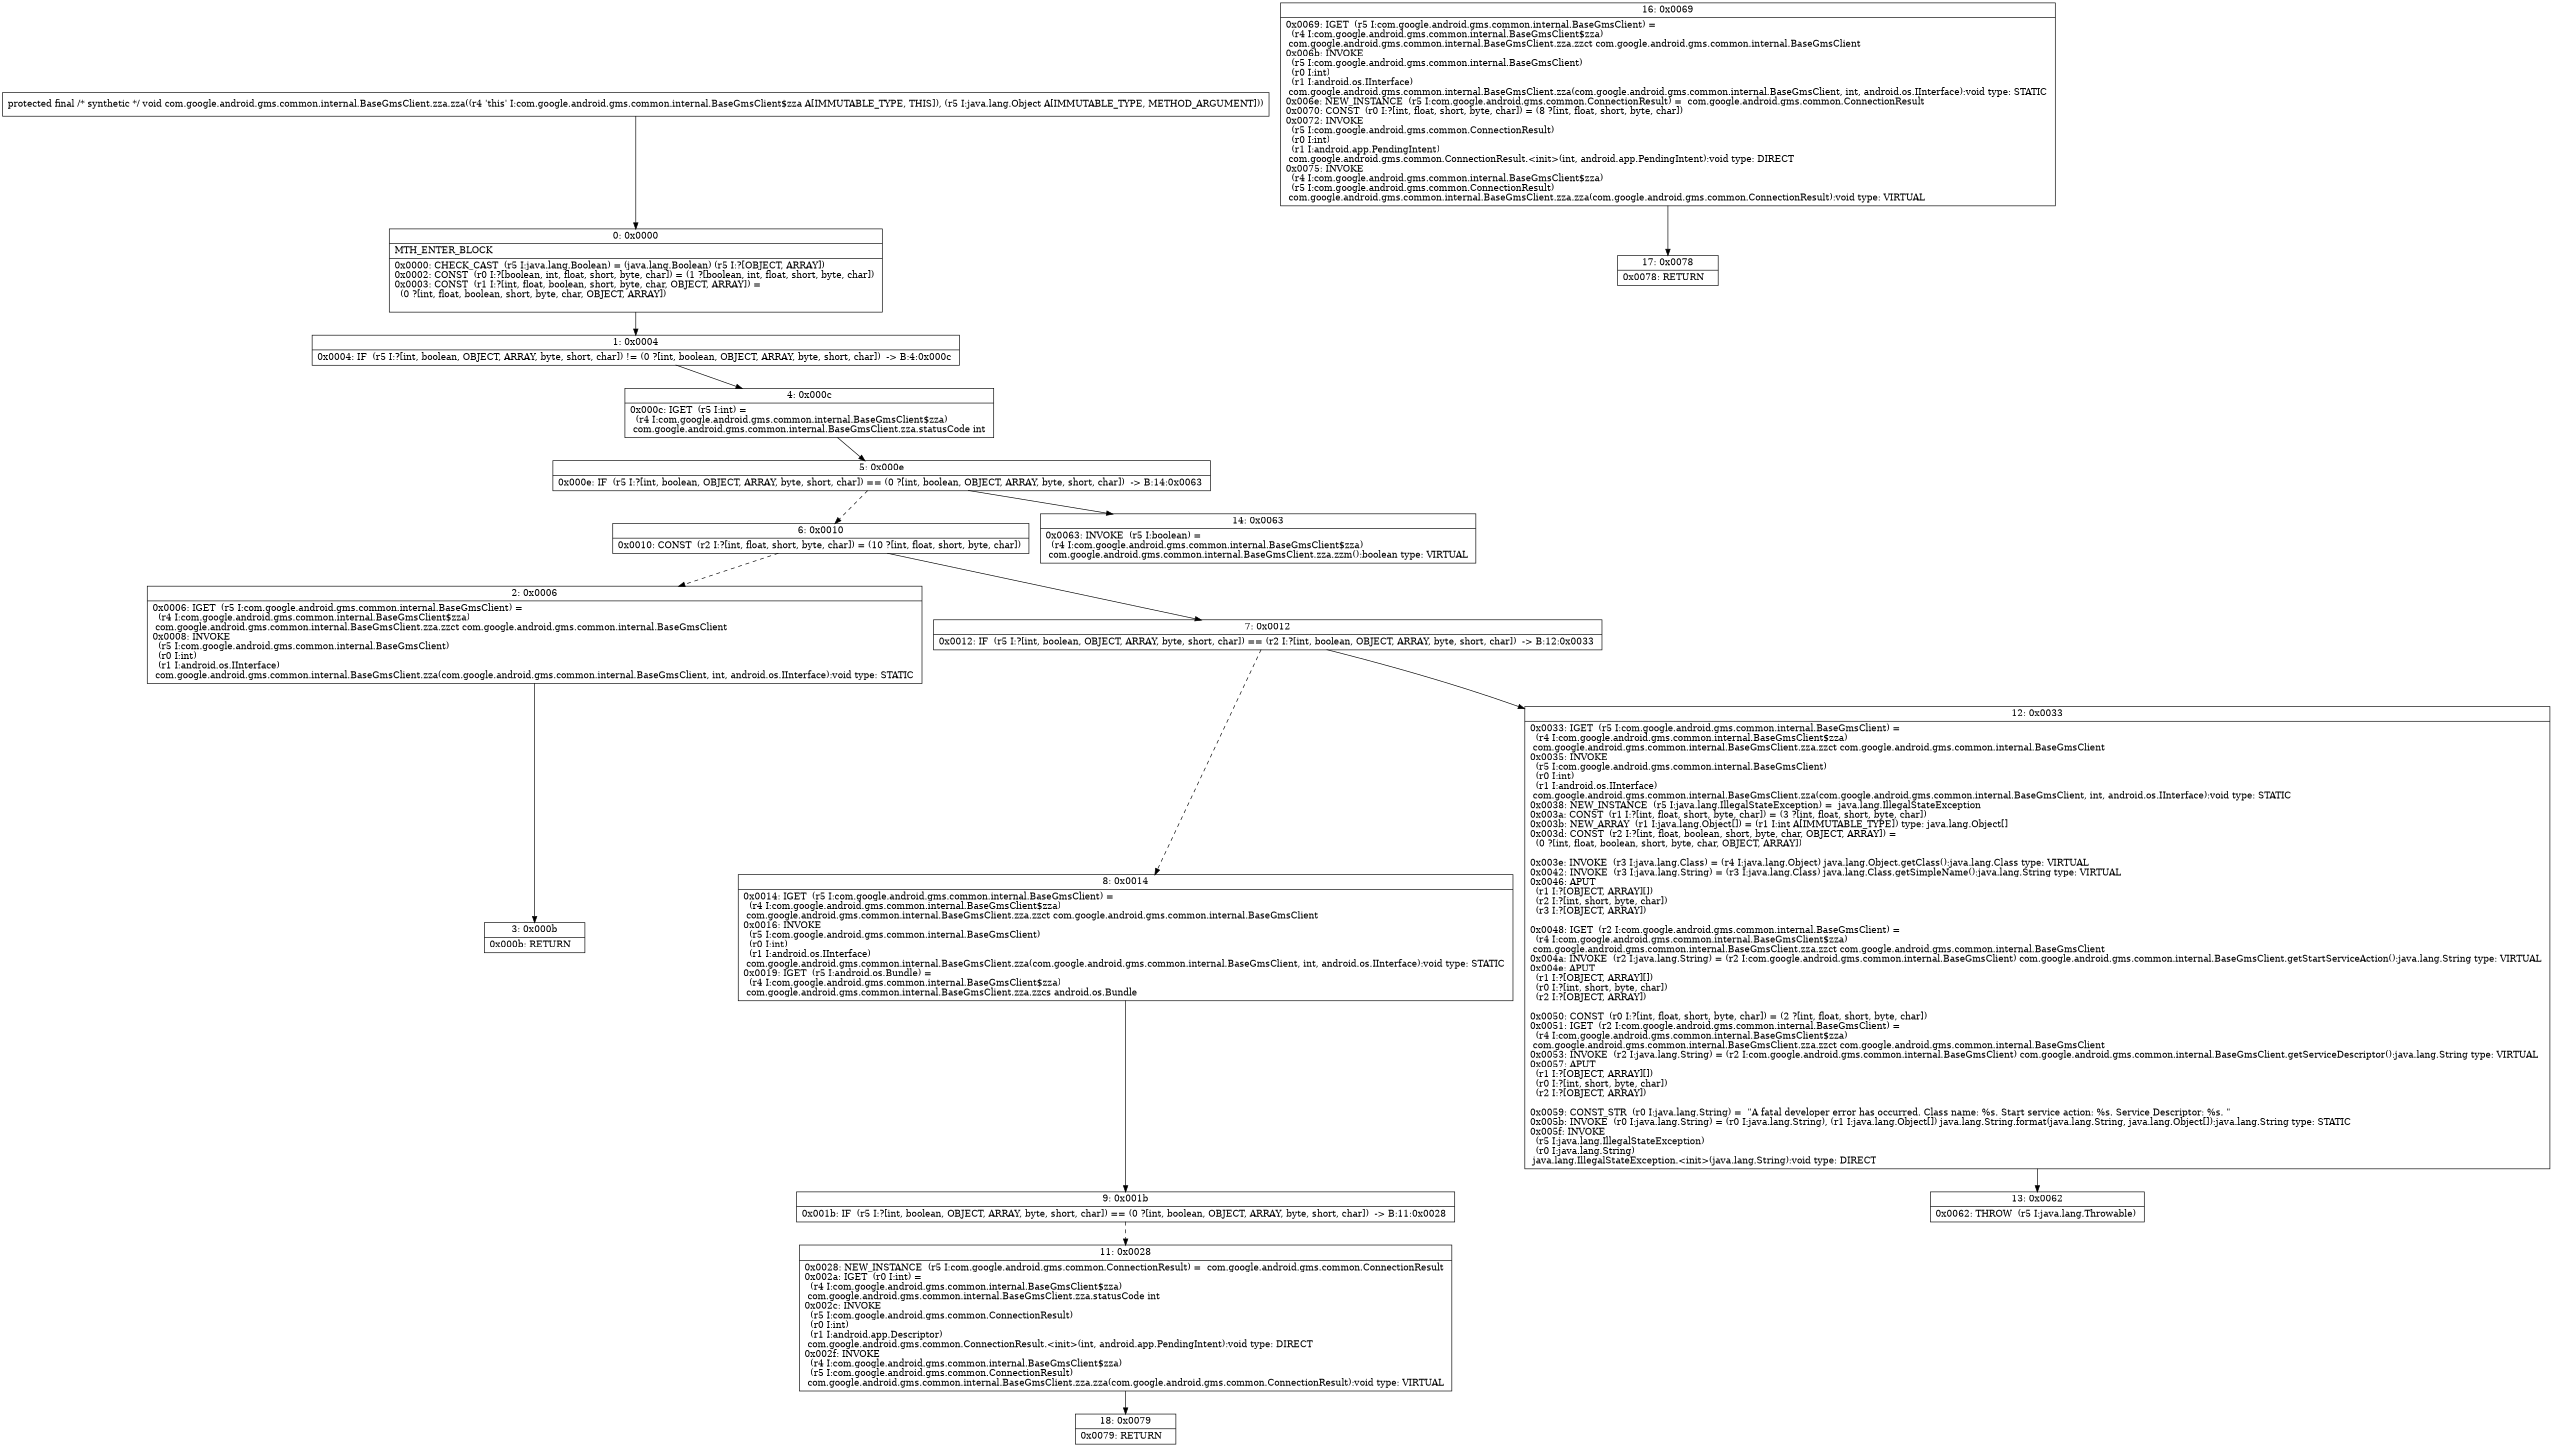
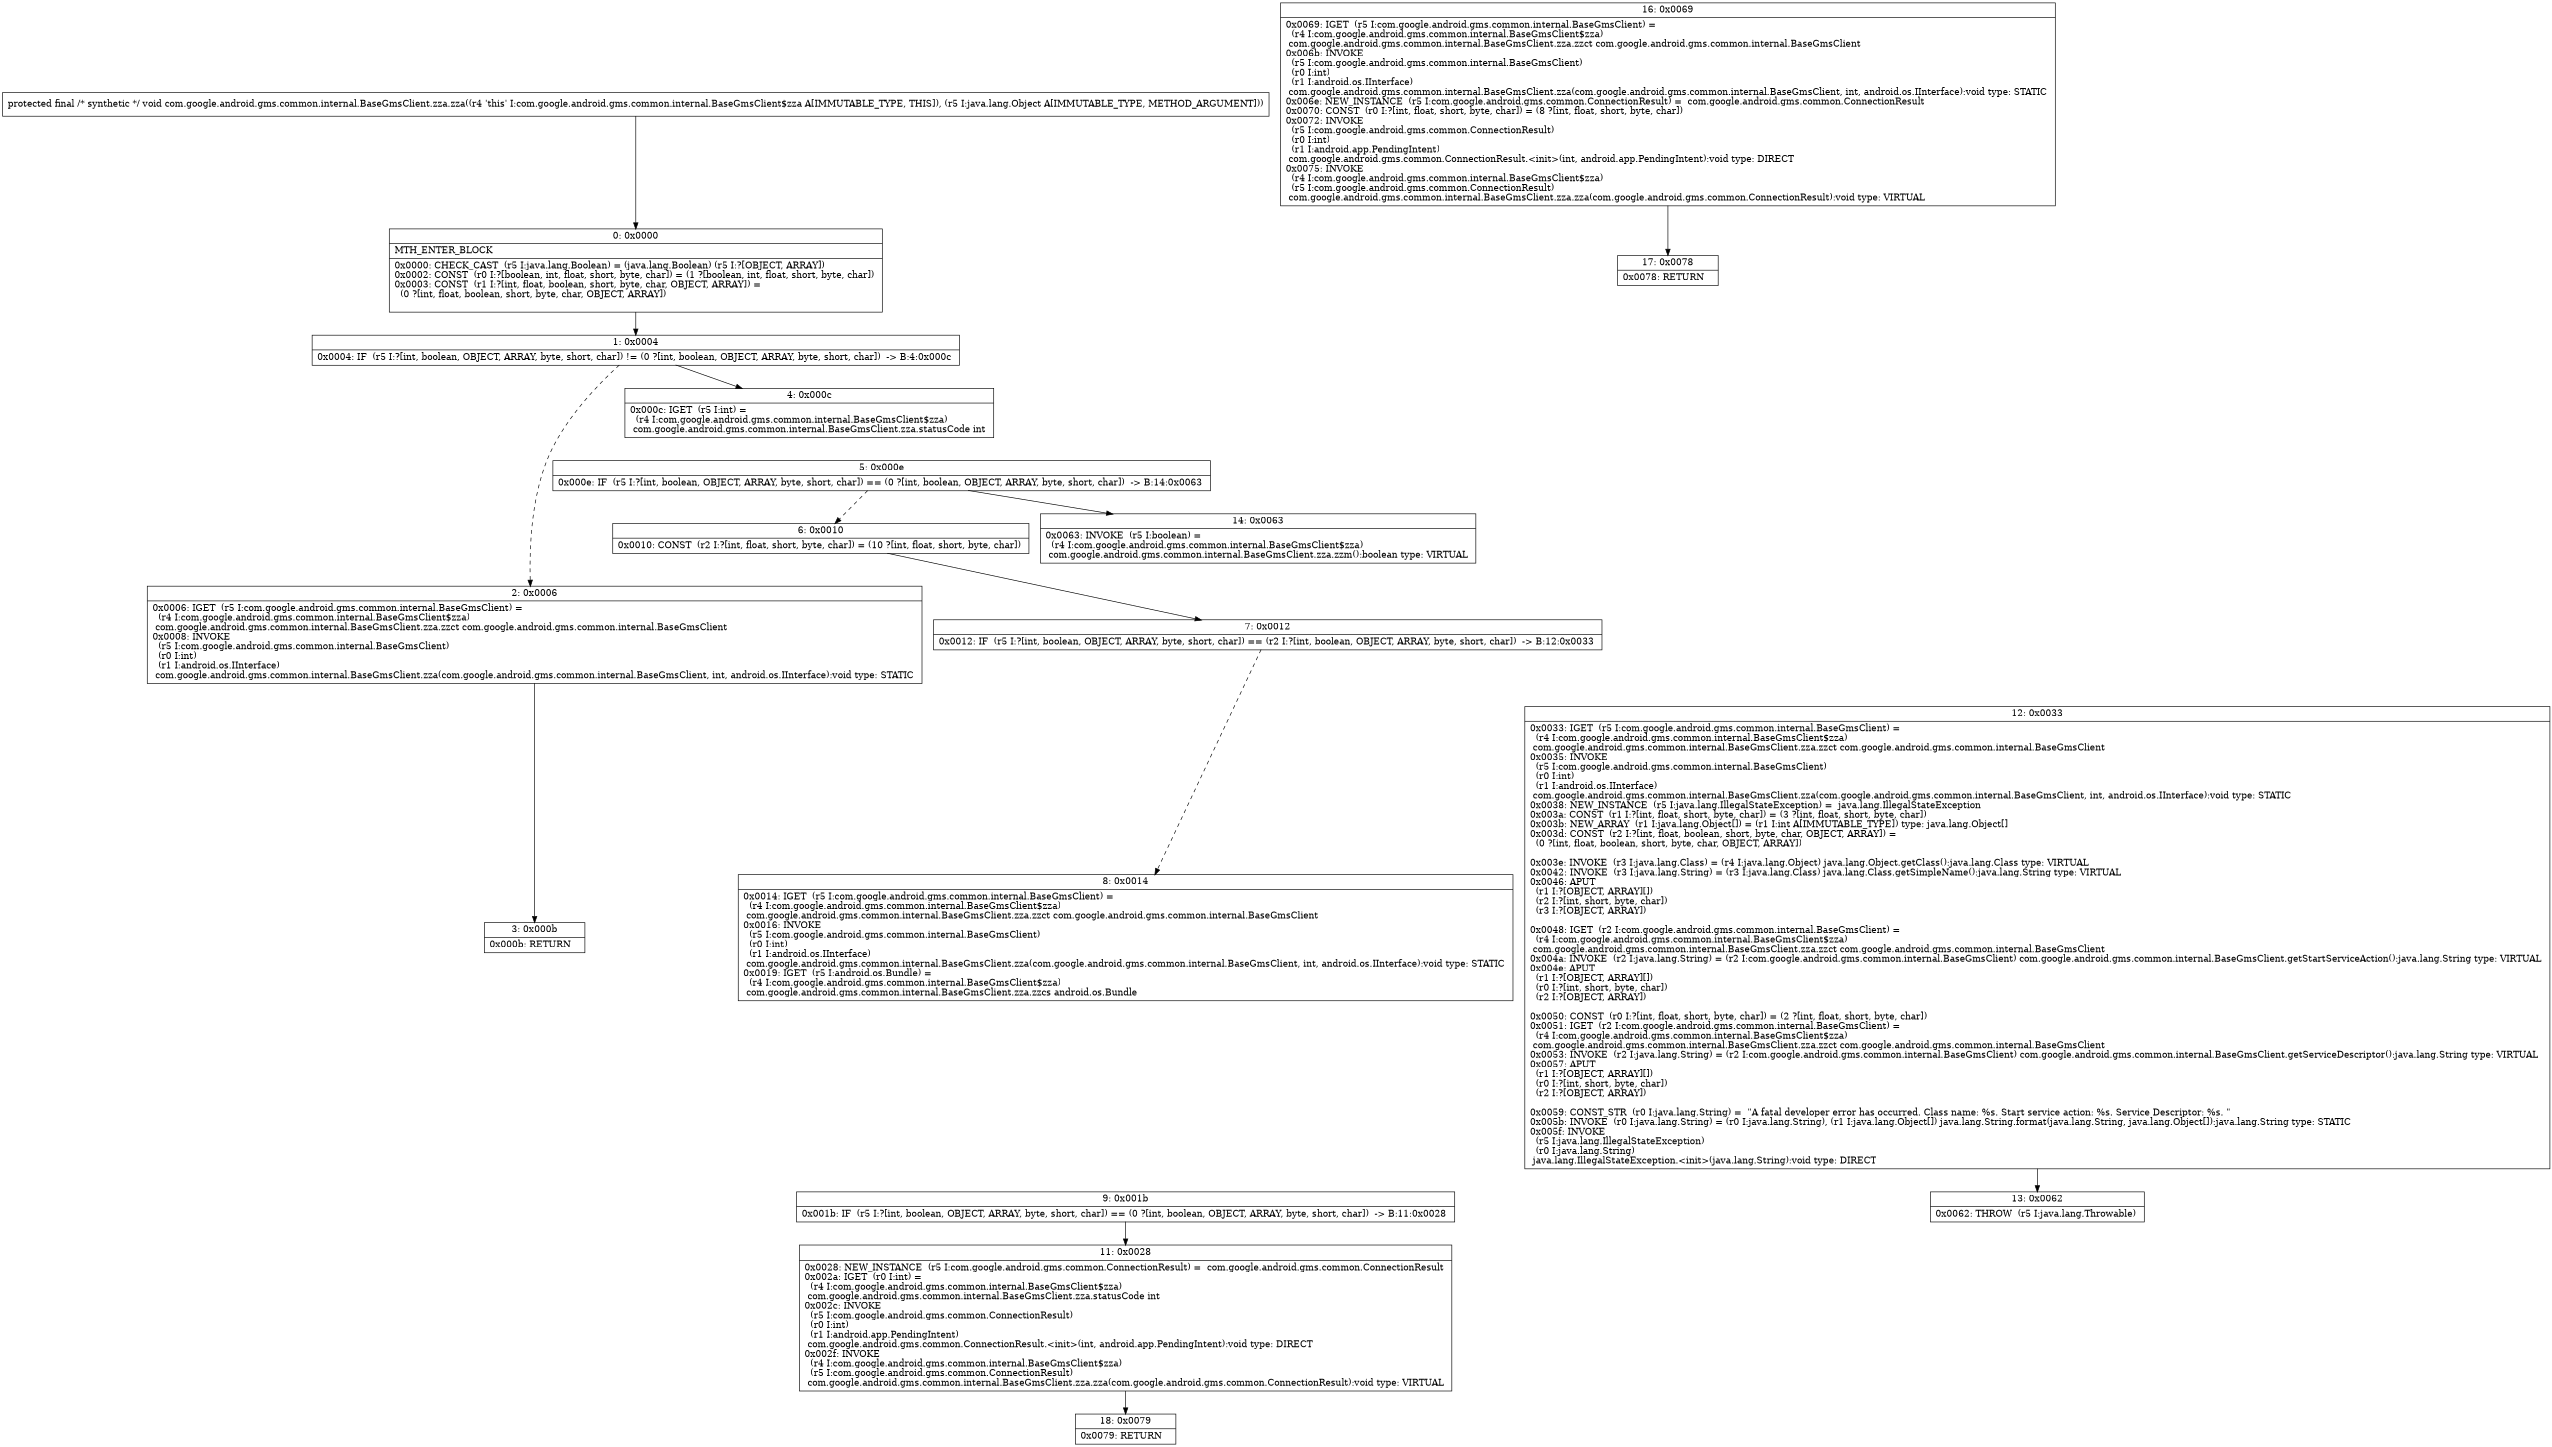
edge "4: 0x000c" -> "5: 0x000e": removed
edge "6: 0x0010" -> "2: 0x0006": now "1: 0x0004" -> "2: 0x0006"
edge "7: 0x0012" -> "12: 0x0033": removed
edge "8: 0x0014" -> "9: 0x001b": removed
edge "9: 0x001b" -> "11: 0x0028": style dashed -> solid
node "11: 0x0028": text "(r1 I:android.app.Descriptor)" -> "(r1 I:android.app.PendingIntent)"
